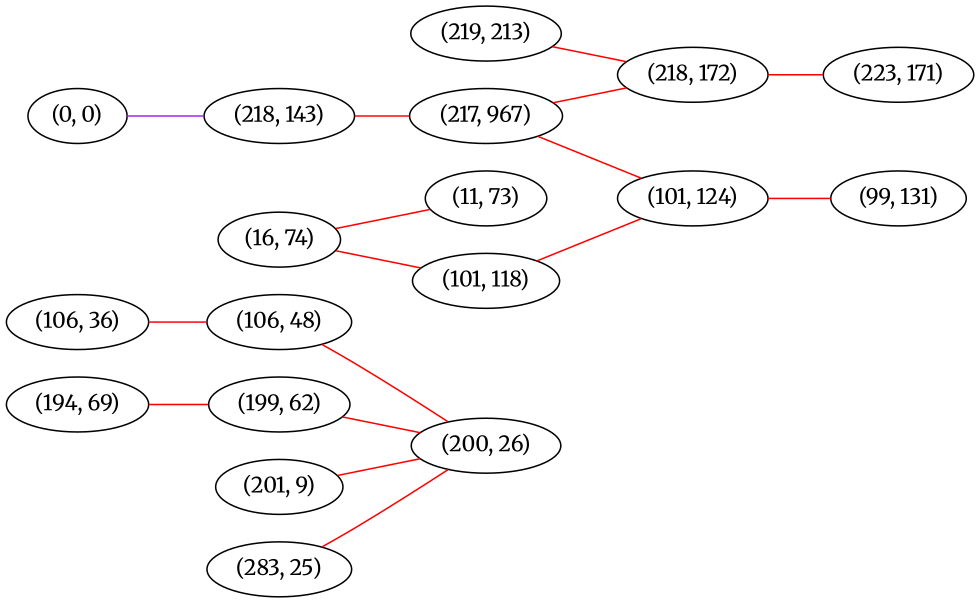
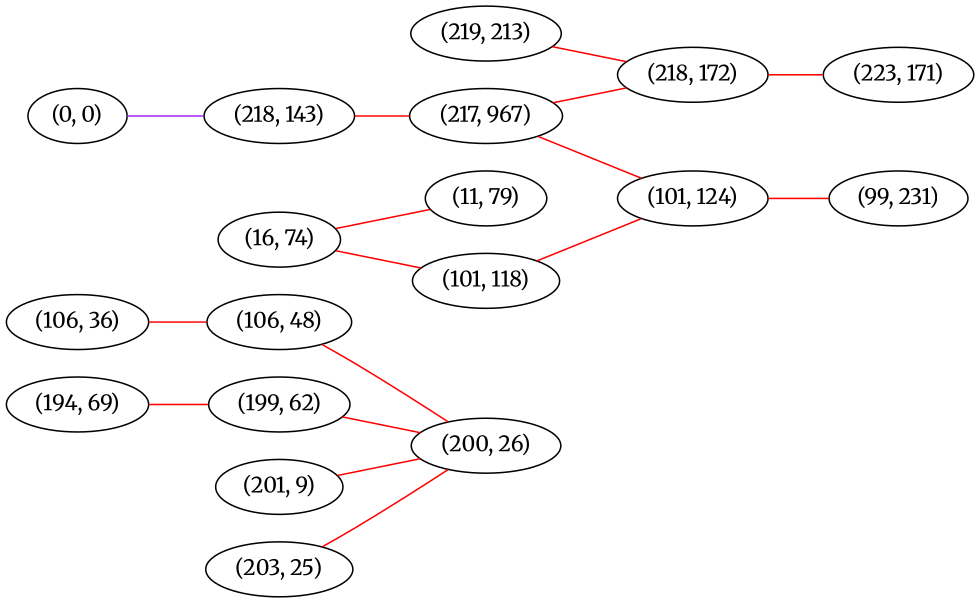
node "(11, 73)": label "(11, 73)" -> "(11, 79)"
node "(99, 131)": label "(99, 131)" -> "(99, 231)"
node "(283, 25)": label "(283, 25)" -> "(203, 25)"
